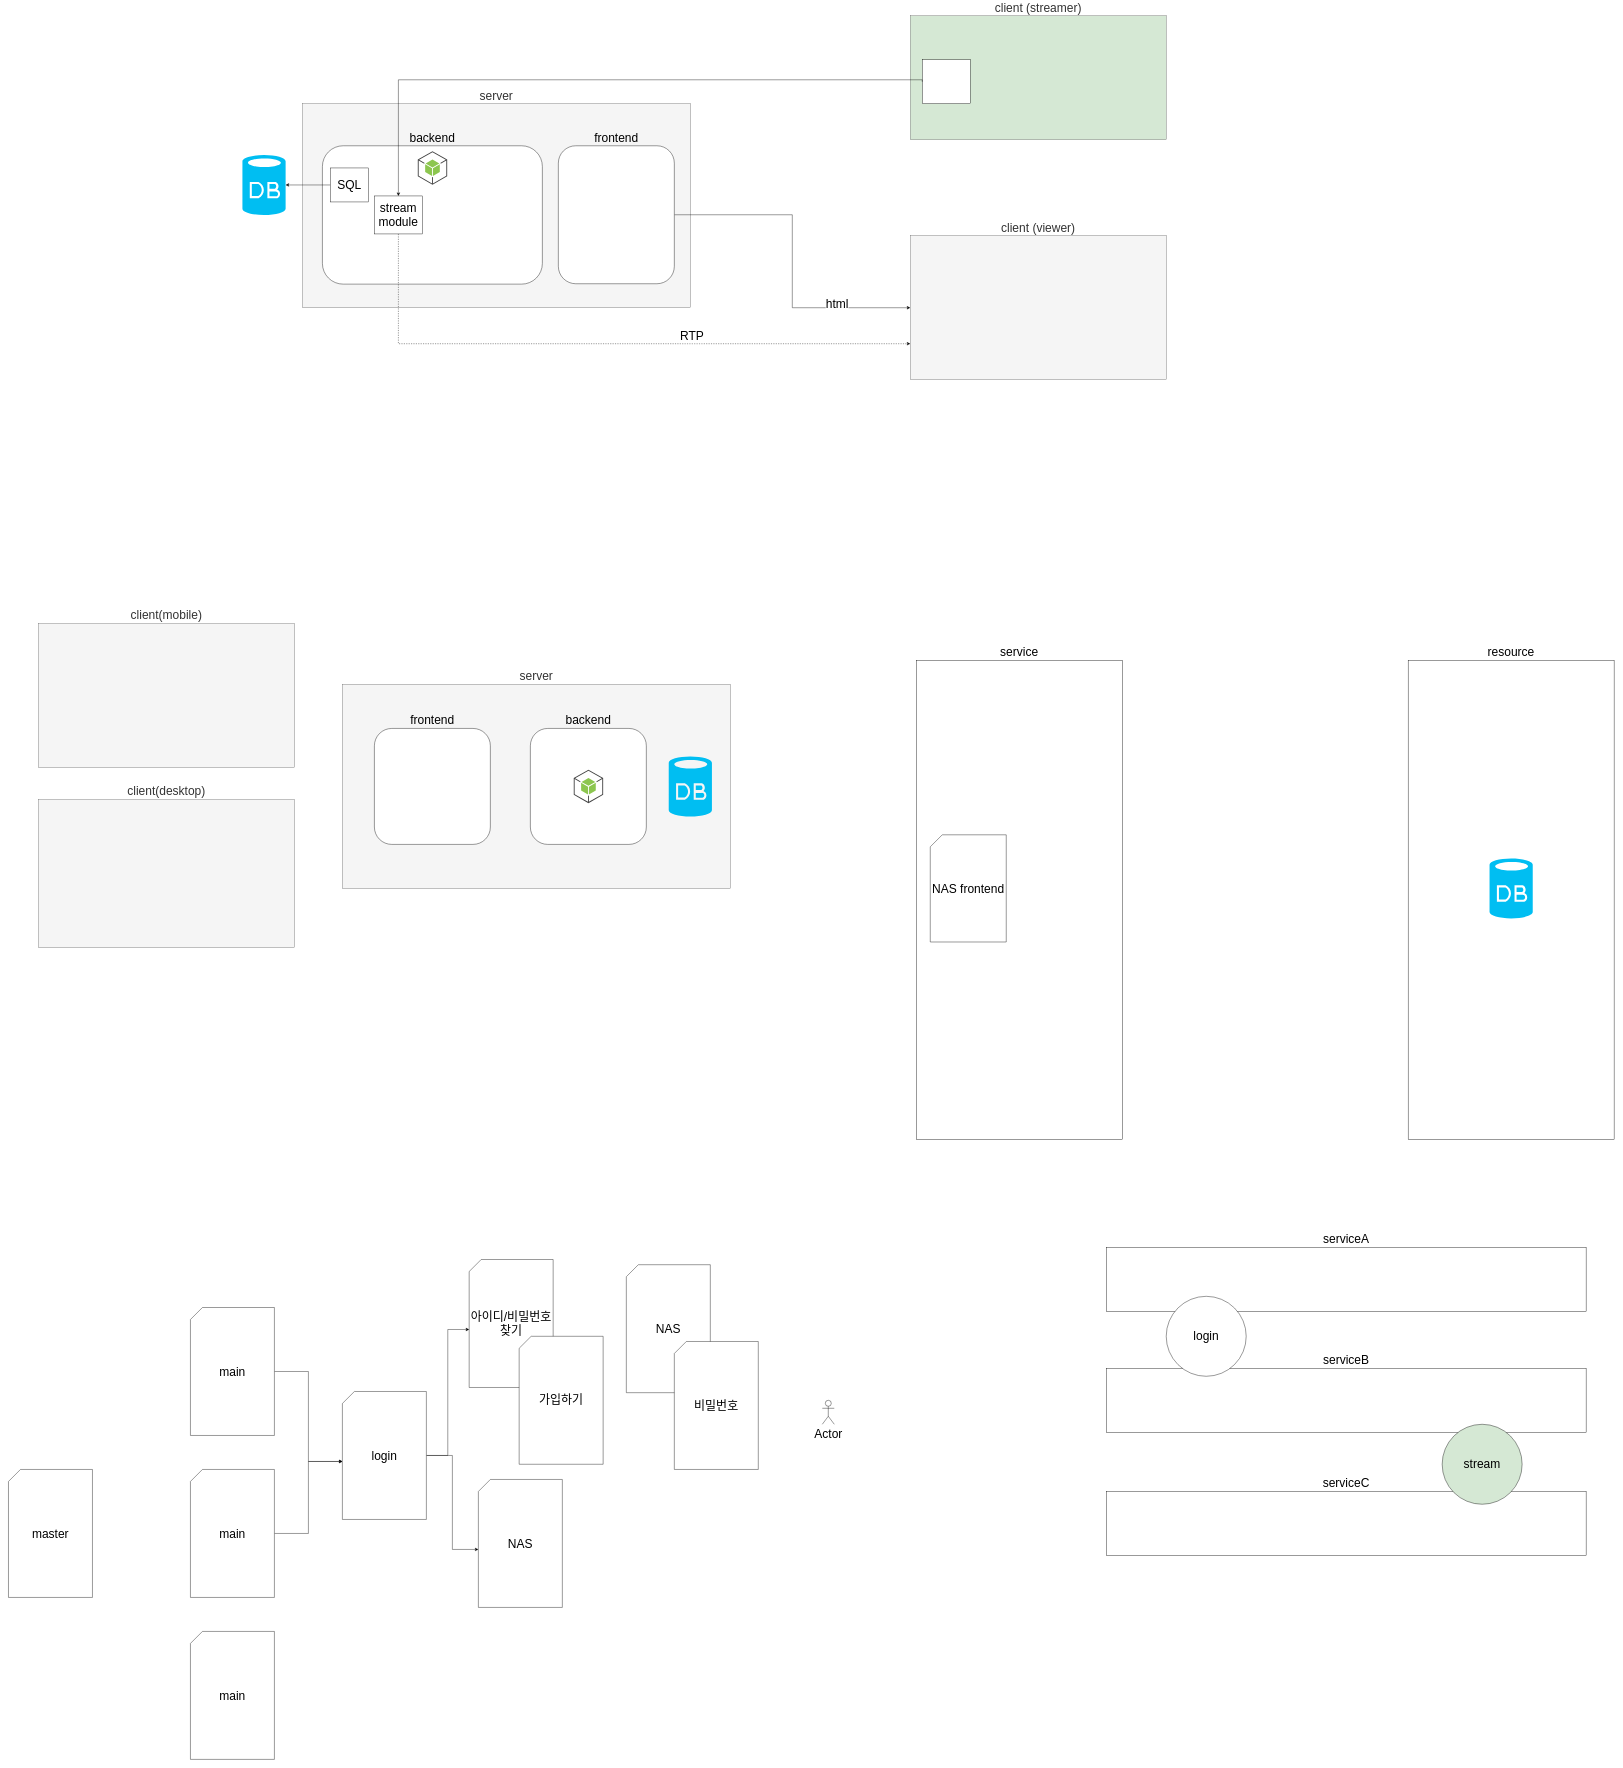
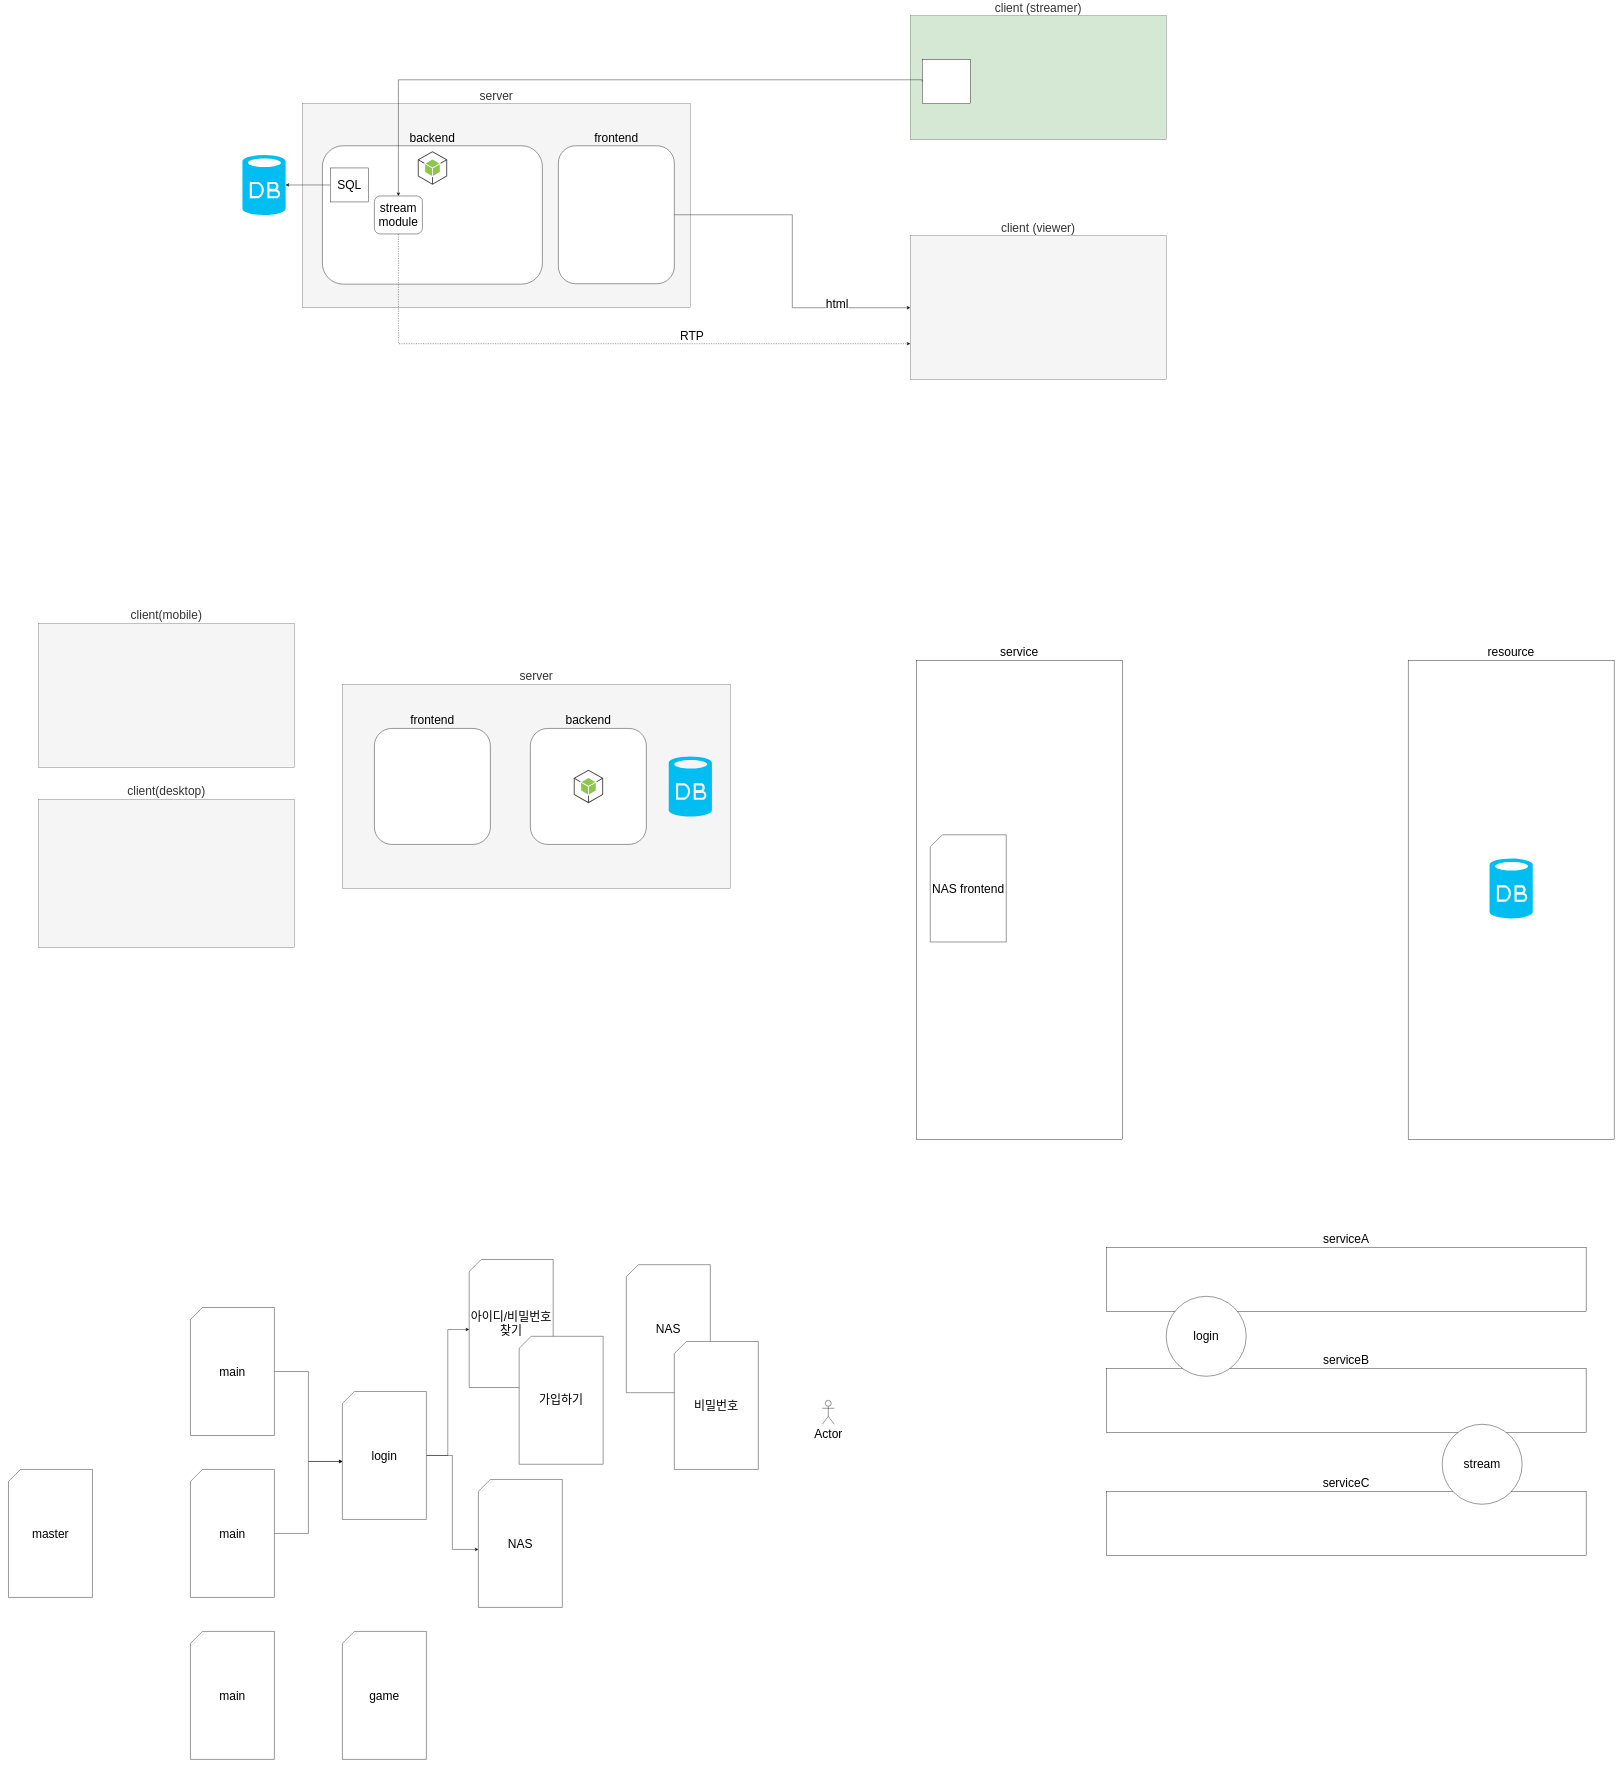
node "stream module": shape rectangle -> rounded rectangle
node "stream": fillcolor #d5e8d4 -> #ffffff
node "game": added
